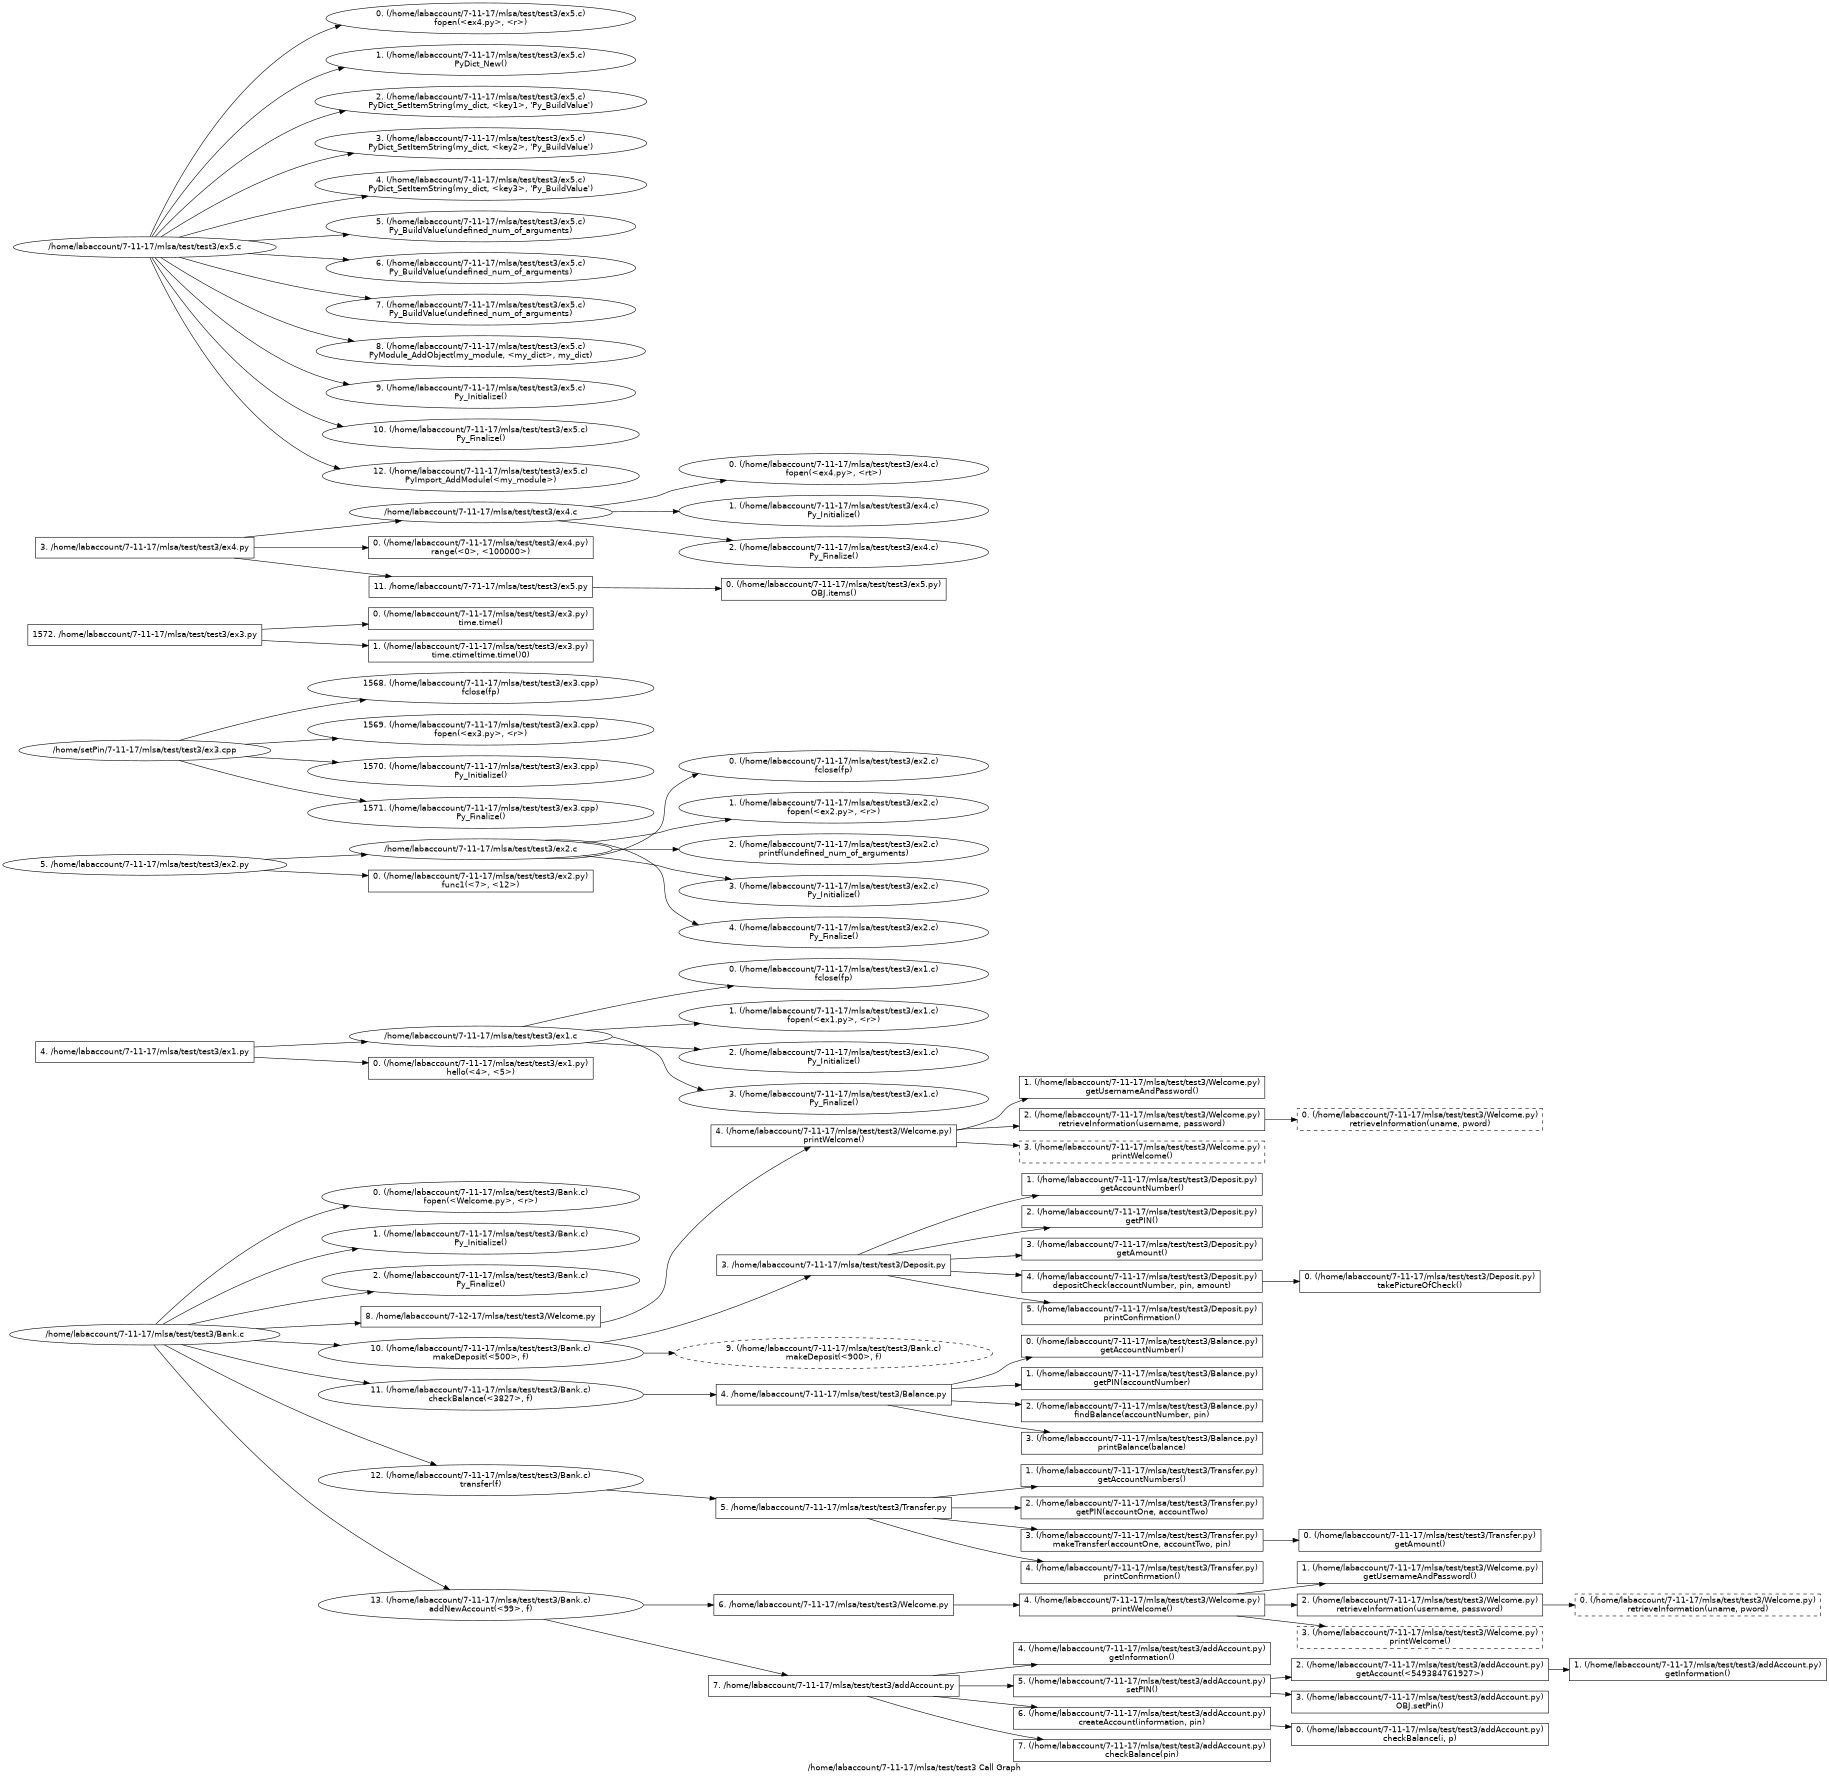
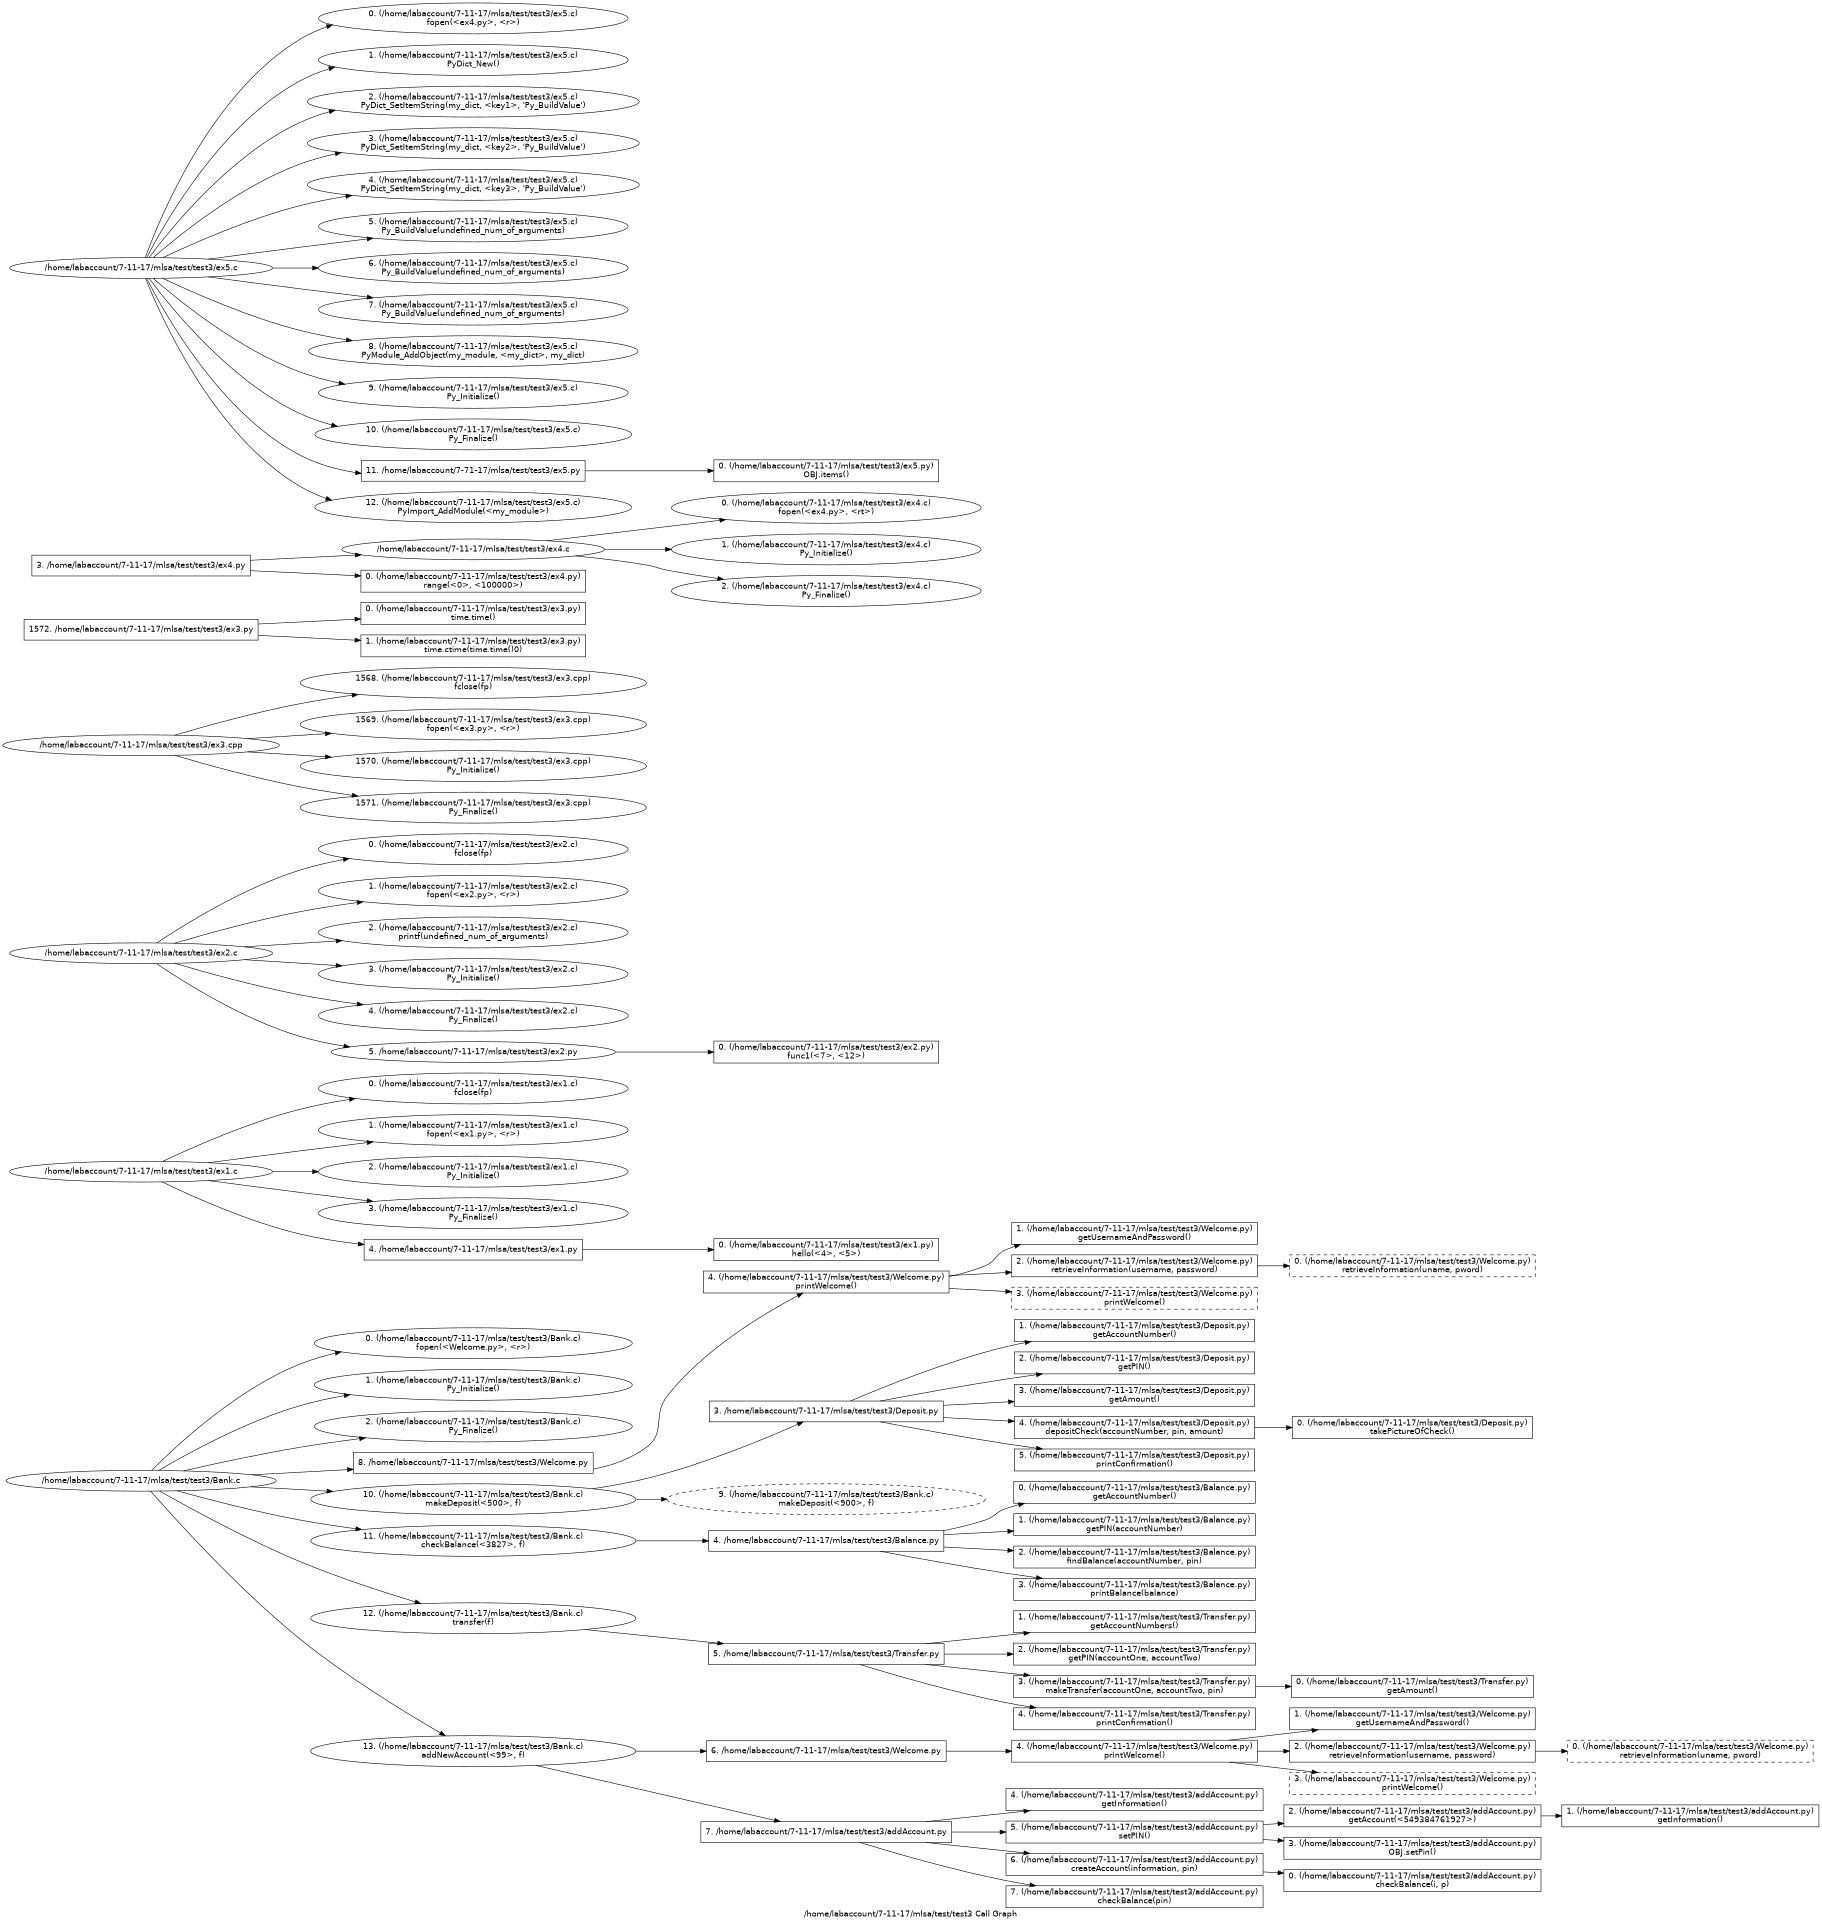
edge "3. /home/labaccount/7-11-17/mlsa/test/test3/ex4.py" -> "11. /home/labaccount/7-71-17/mlsa/test/test3/ex5.py": now "/home/labaccount/7-11-17/mlsa/test/test3/ex5.c" -> "11. /home/labaccount/7-71-17/mlsa/test/test3/ex5.py"
node "/home/setPin/7-11-17/mlsa/test/test3/ex3.cpp": label "/home/setPin/7-11-17/mlsa/test/test3/ex3.cpp" -> "/home/labaccount/7-11-17/mlsa/test/test3/ex3.cpp"
edge "5. /home/labaccount/7-11-17/mlsa/test/test3/ex2.py" -> "/home/labaccount/7-11-17/mlsa/test/test3/ex2.c": reversed
edge "4. /home/labaccount/7-11-17/mlsa/test/test3/ex1.py" -> "/home/labaccount/7-11-17/mlsa/test/test3/ex1.c": reversed
node "8. /home/labaccount/7-12-17/mlsa/test/test3/Welcome.py": label "8. /home/labaccount/7-12-17/mlsa/test/test3/Welcome.py" -> "8. /home/labaccount/7-11-17/mlsa/test/test3/Welcome.py"
